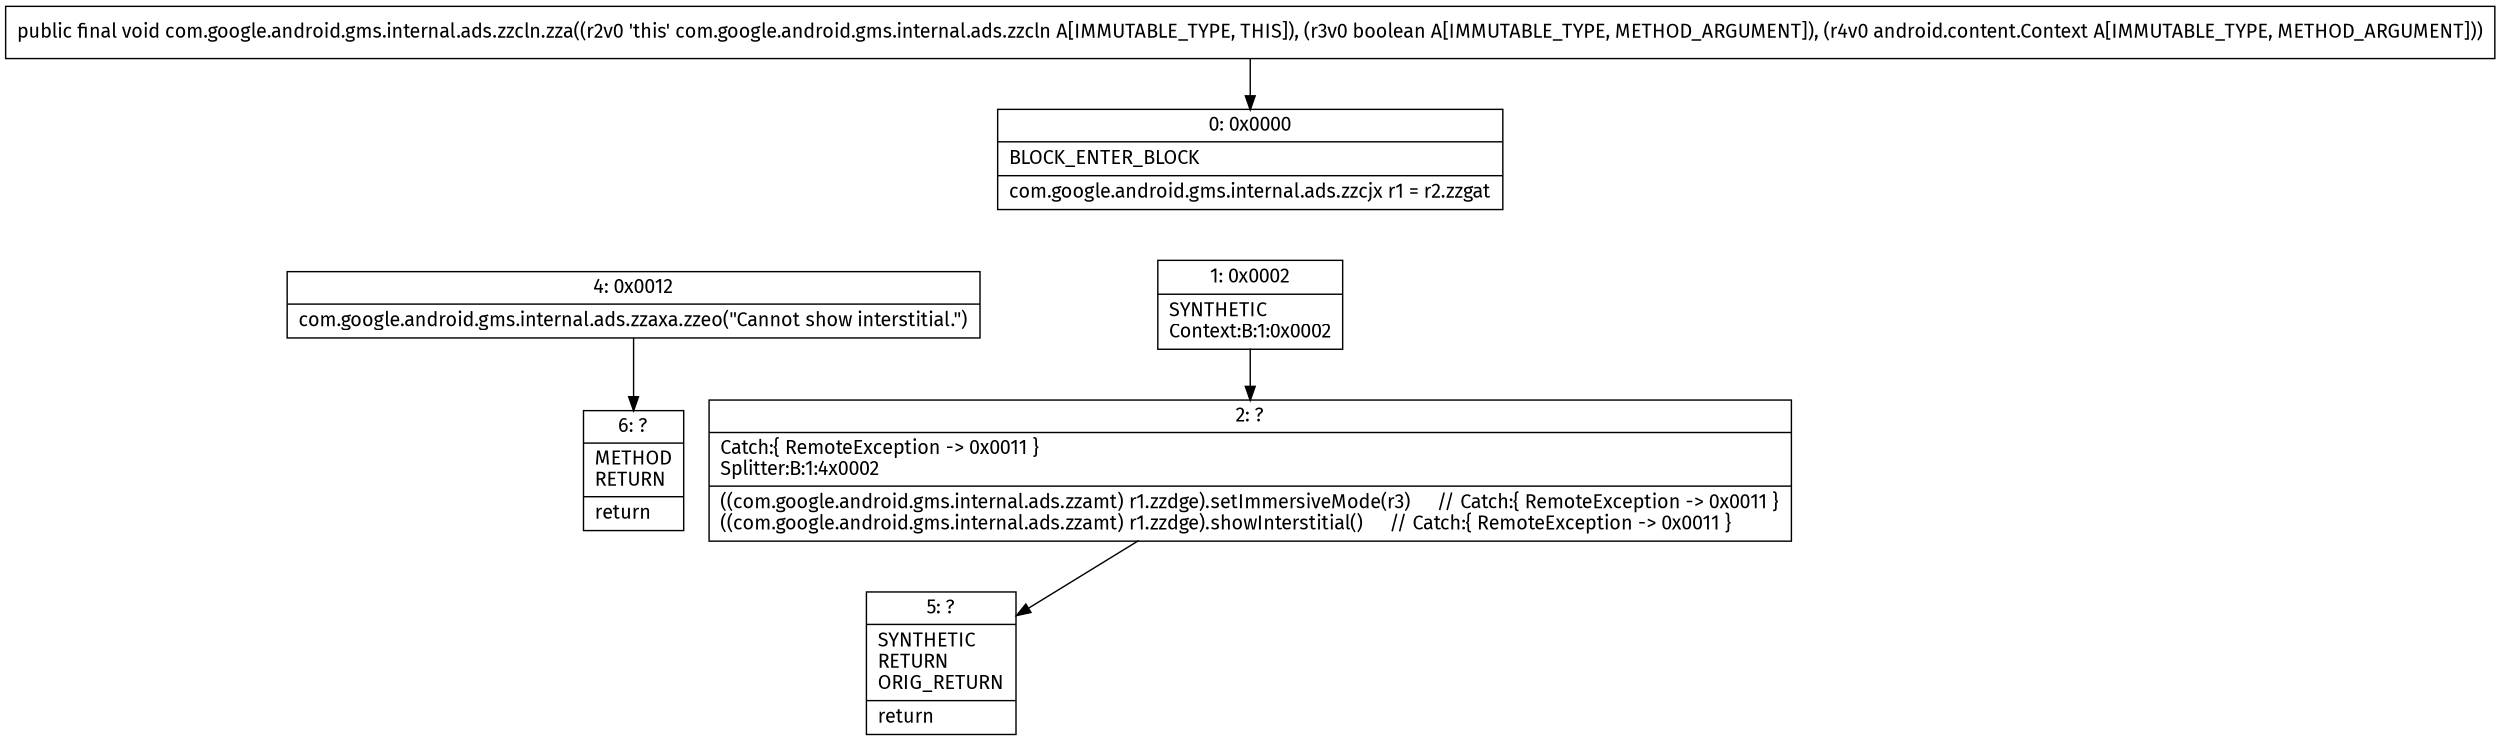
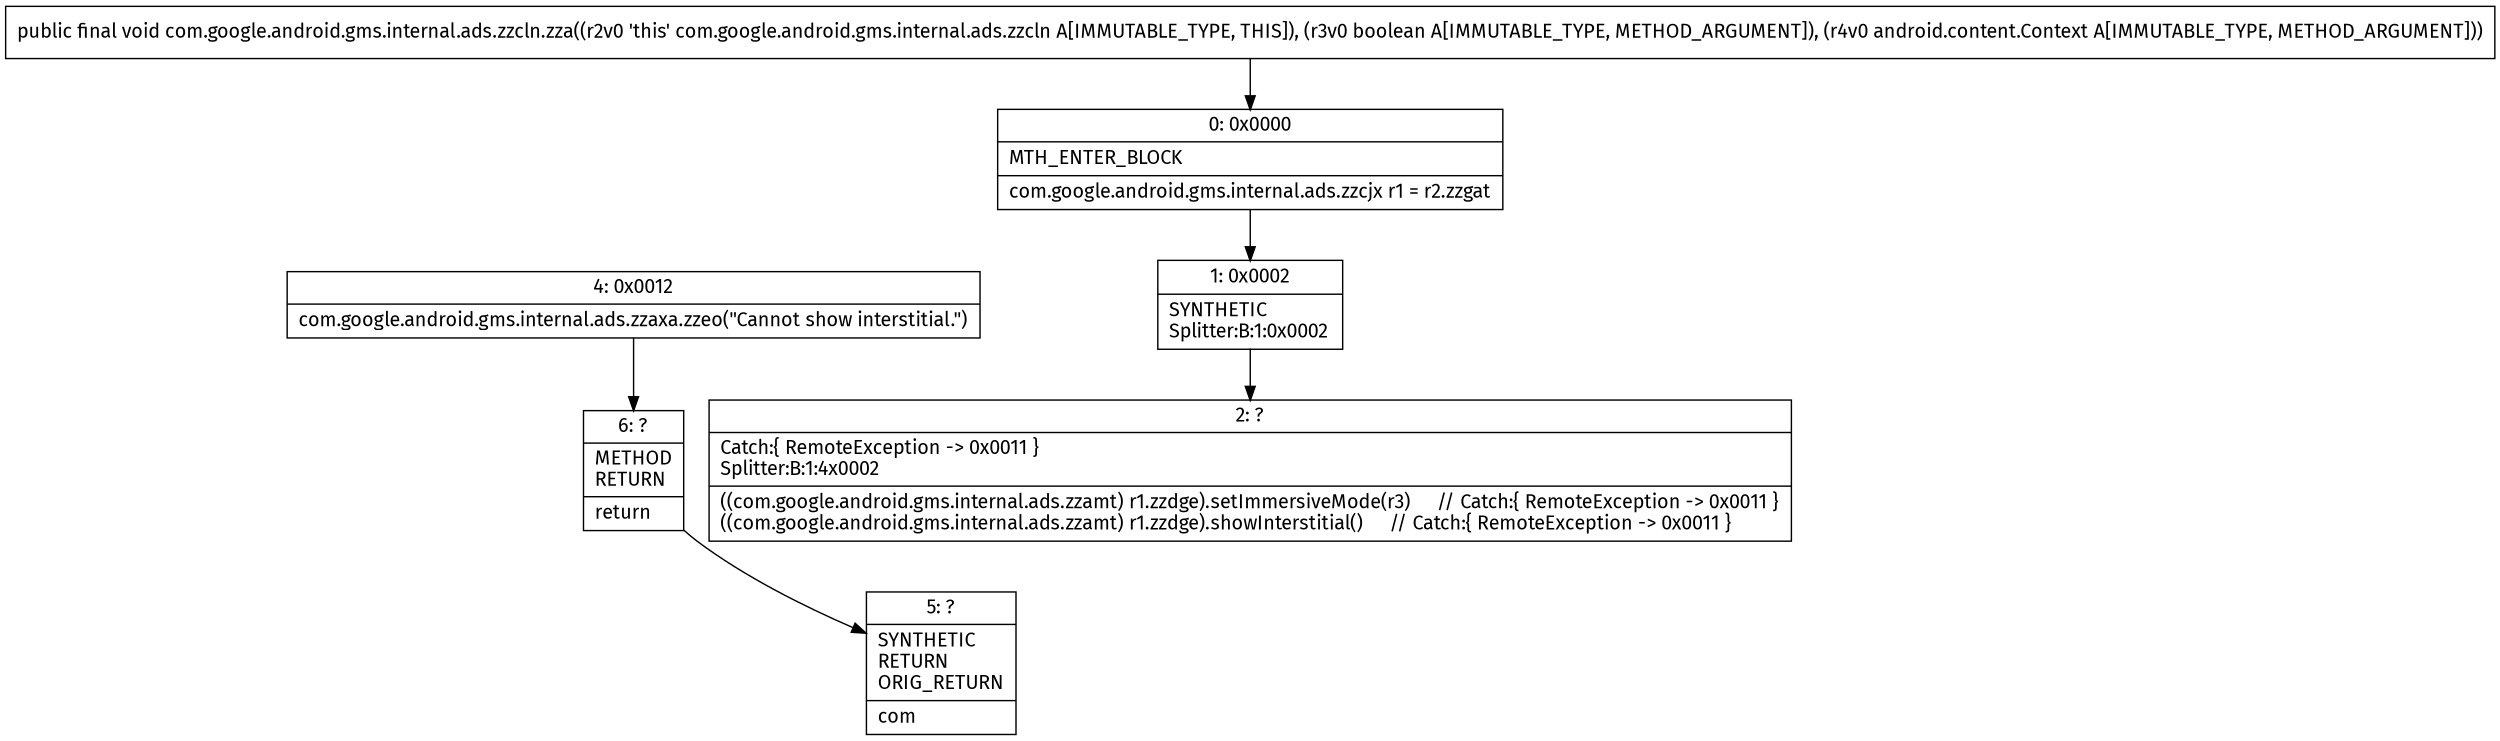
node "0: 0x0000": text "BLOCK_ENTER_BLOCK" -> "MTH_ENTER_BLOCK"
edge "0: 0x0000" -> "1: 0x0002": added
node "1: 0x0002": text "Context:B:1:0x0002" -> "Splitter:B:1:0x0002"
edge "2: ?" -> "5: ?": now "6: ?" -> "5: ?"
node "5: ?": text "return" -> "com"
